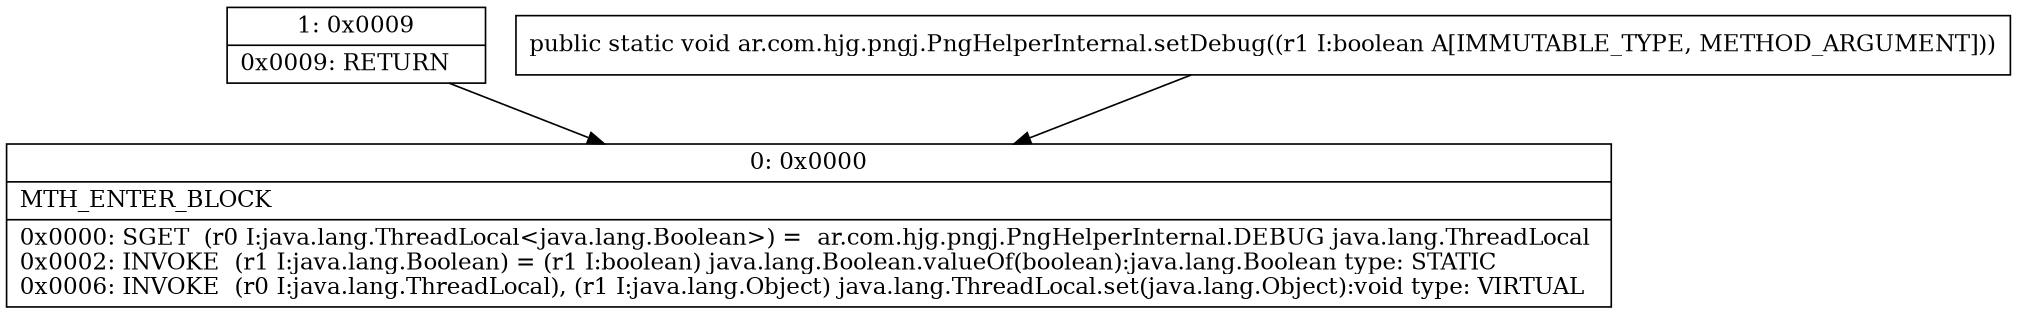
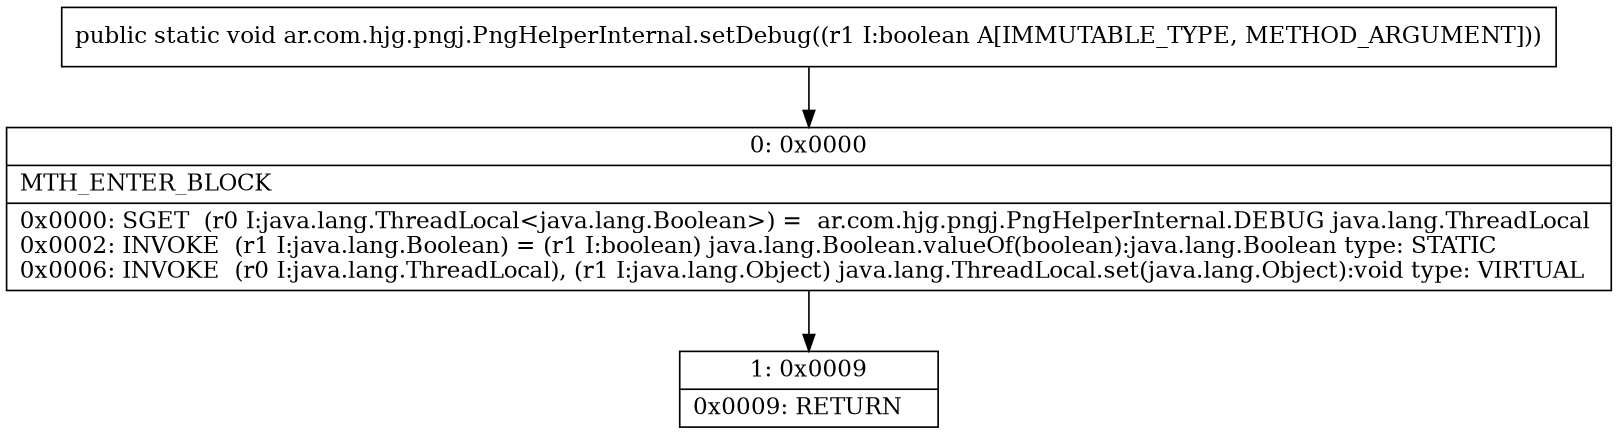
edge "1: 0x0009" -> "0: 0x0000": reversed
